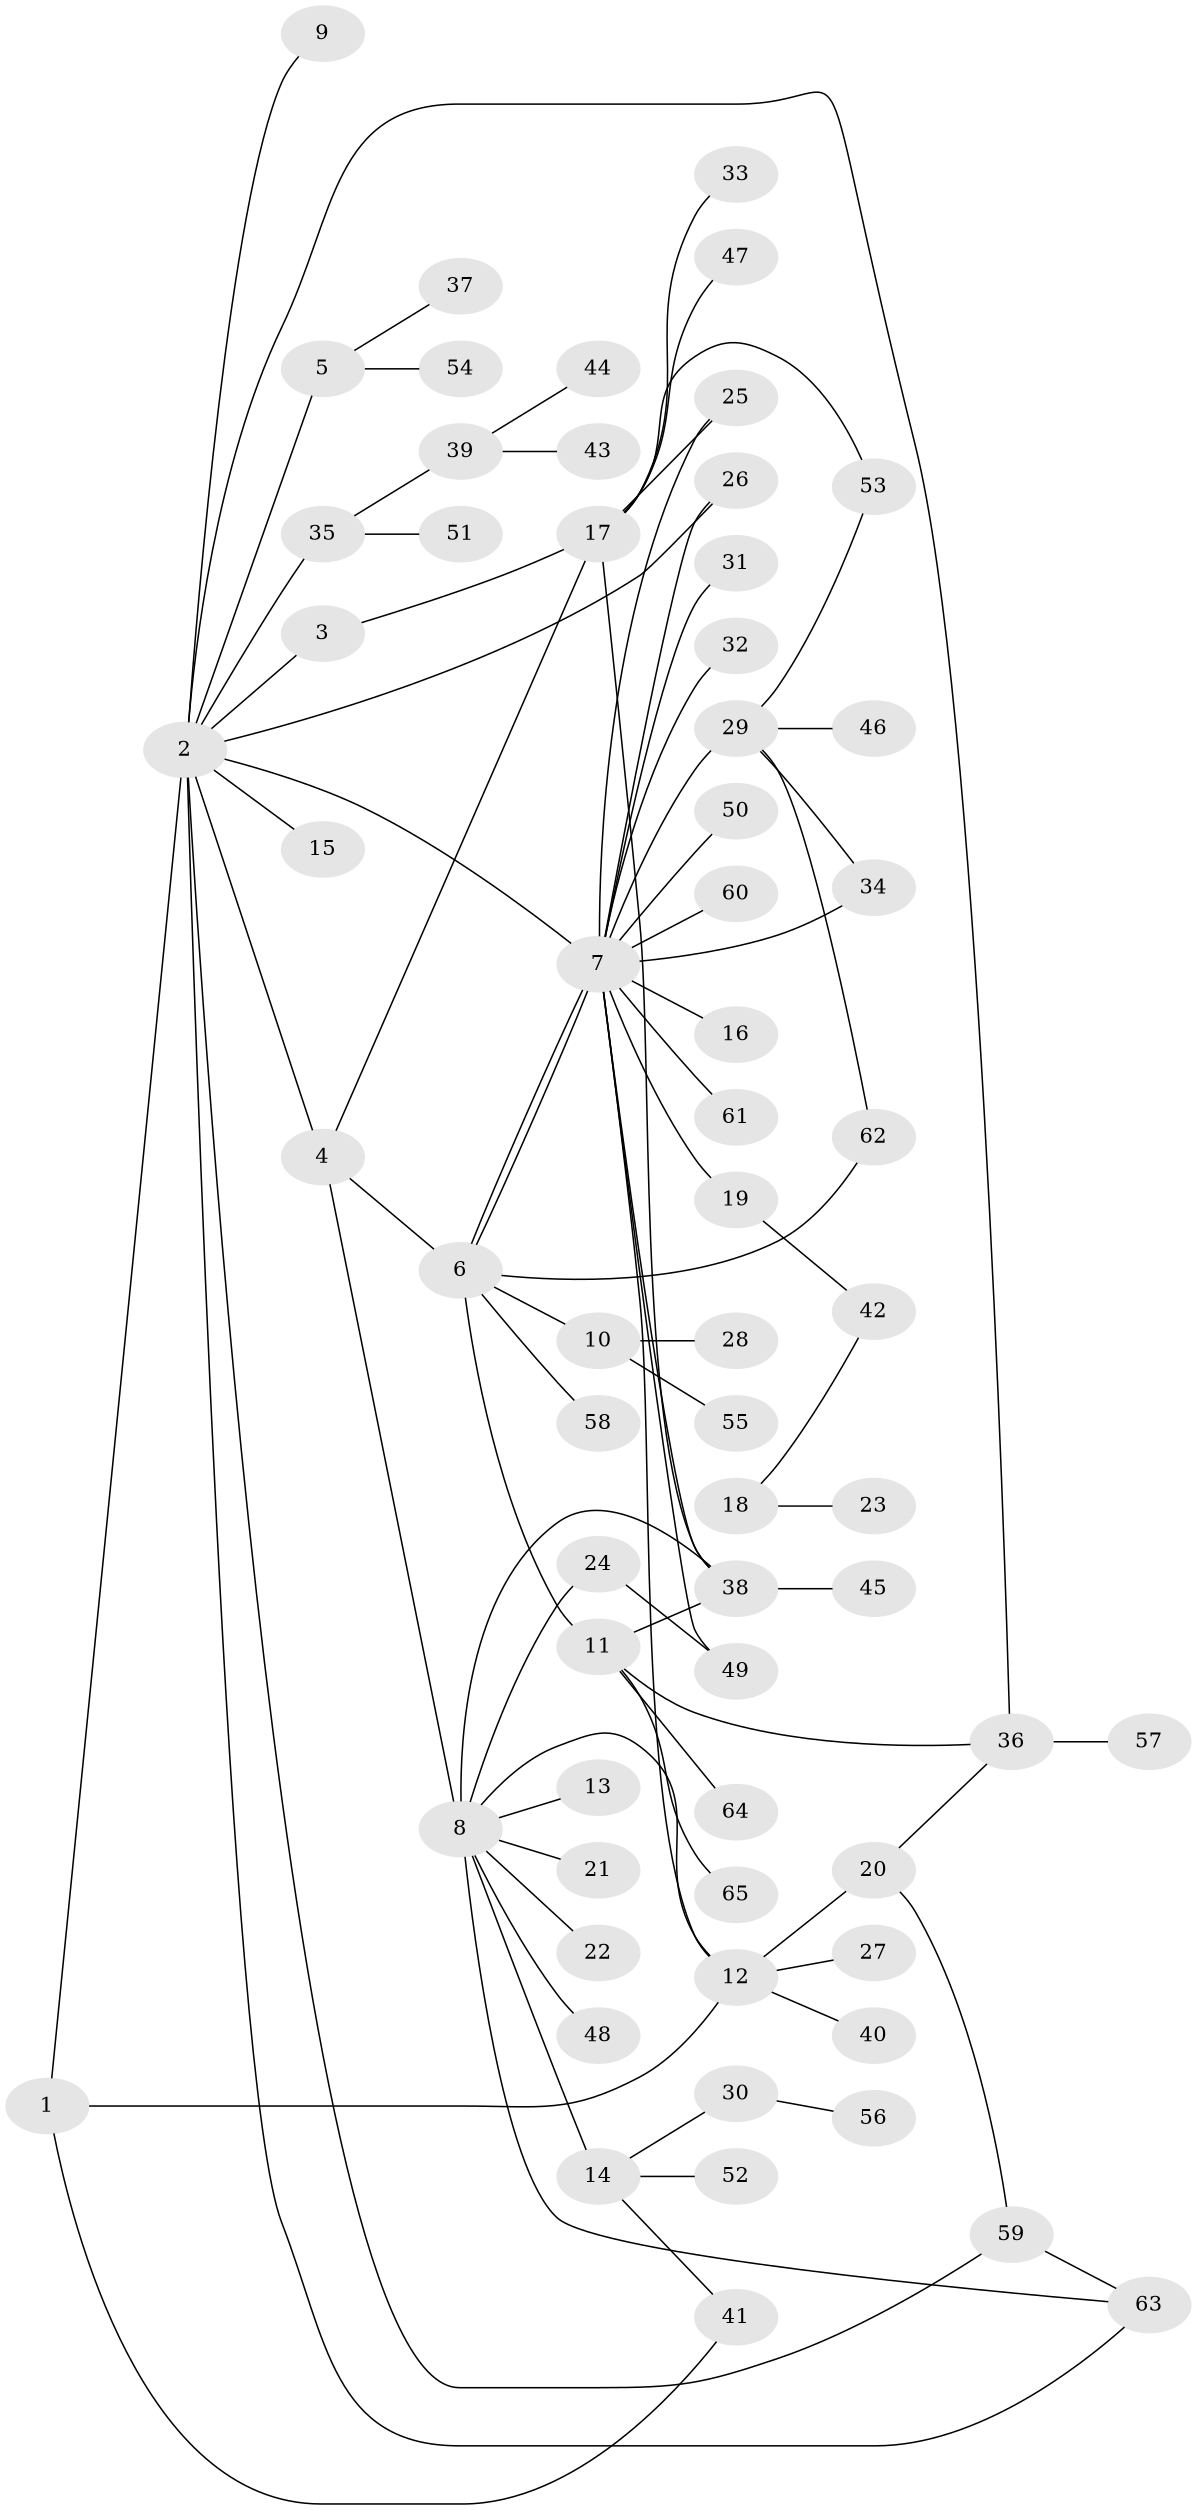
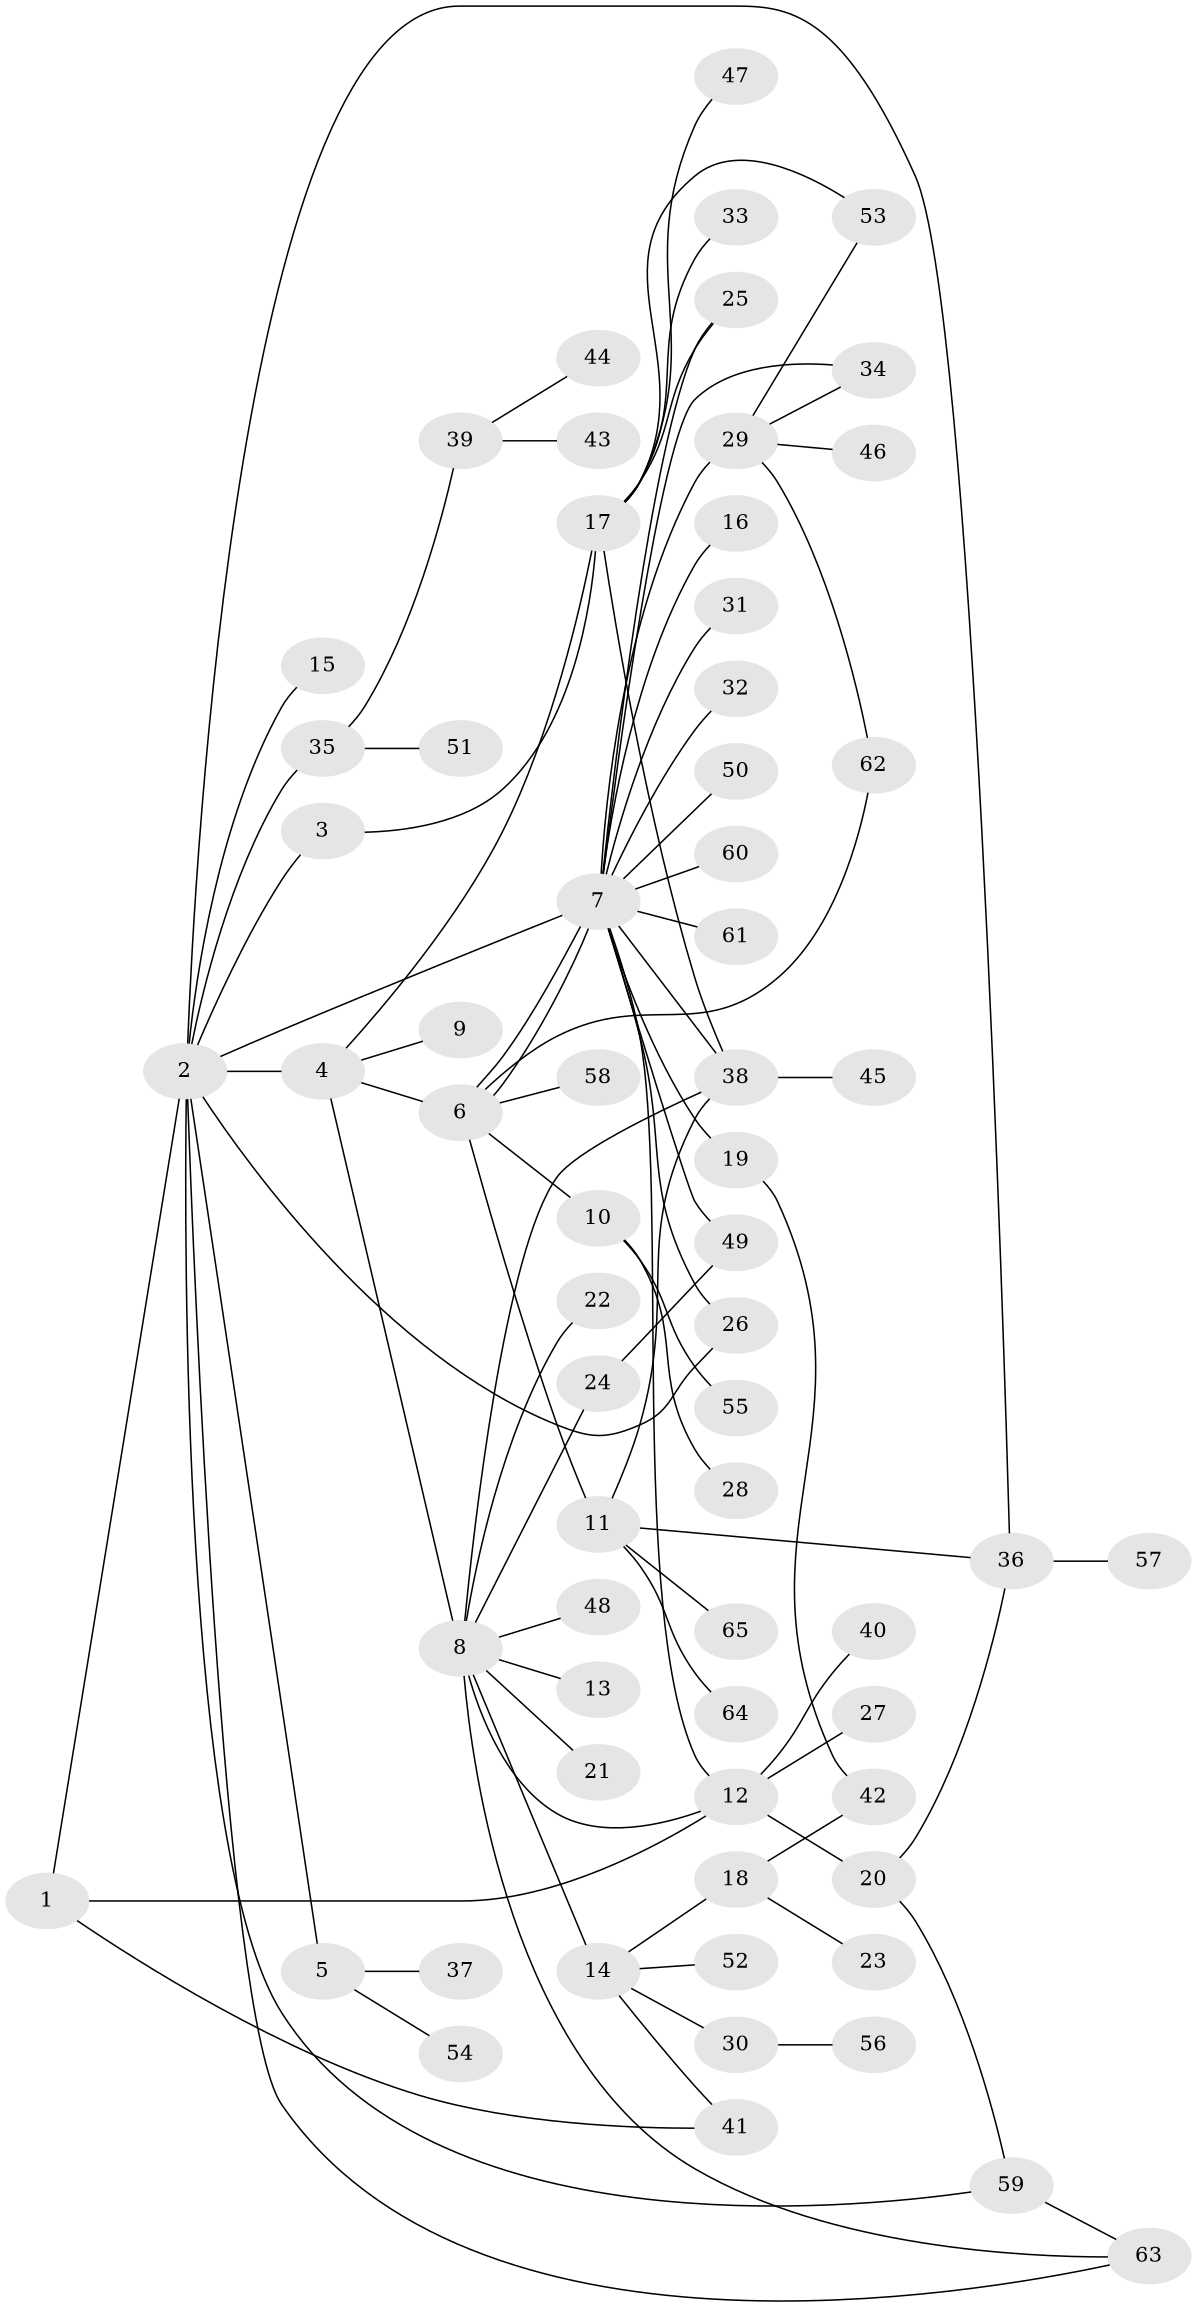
edge "9" -- "2": now "9" -- "4"
edge "18" -- "14": added
